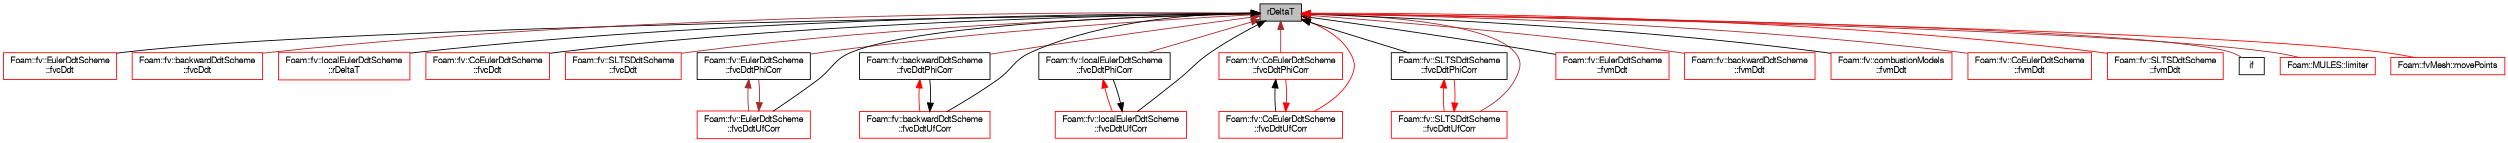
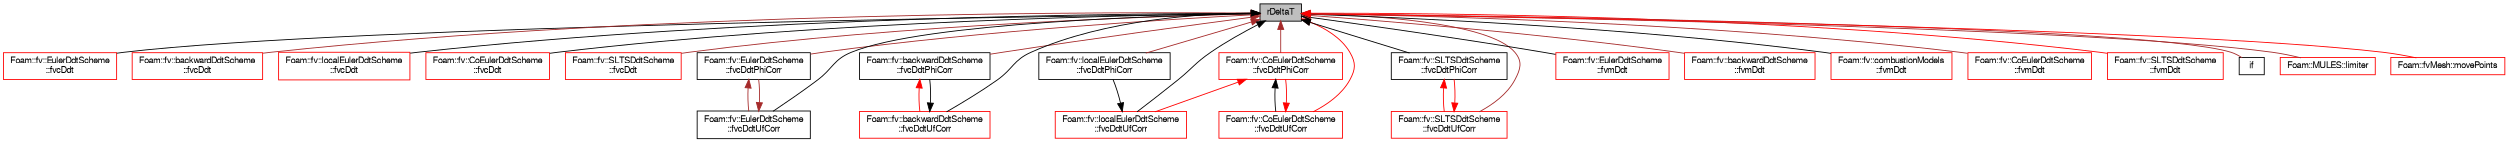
node "Foam::fv::localEulerDdtScheme ::rDeltaT": label "Foam::fv::localEulerDdtScheme ::rDeltaT" -> "Foam::fv::localEulerDdtScheme ::fvcDdt"
edge "Foam::fv::localEulerDdtScheme ::fvcDdtUfCorr" -> "Foam::fv::localEulerDdtScheme ::fvcDdtPhiCorr": now "Foam::fv::localEulerDdtScheme ::fvcDdtUfCorr" -> "Foam::fv::CoEulerDdtScheme ::fvcDdtPhiCorr"
node "Foam::fv::EulerDdtScheme ::fvcDdtUfCorr": color red -> black
